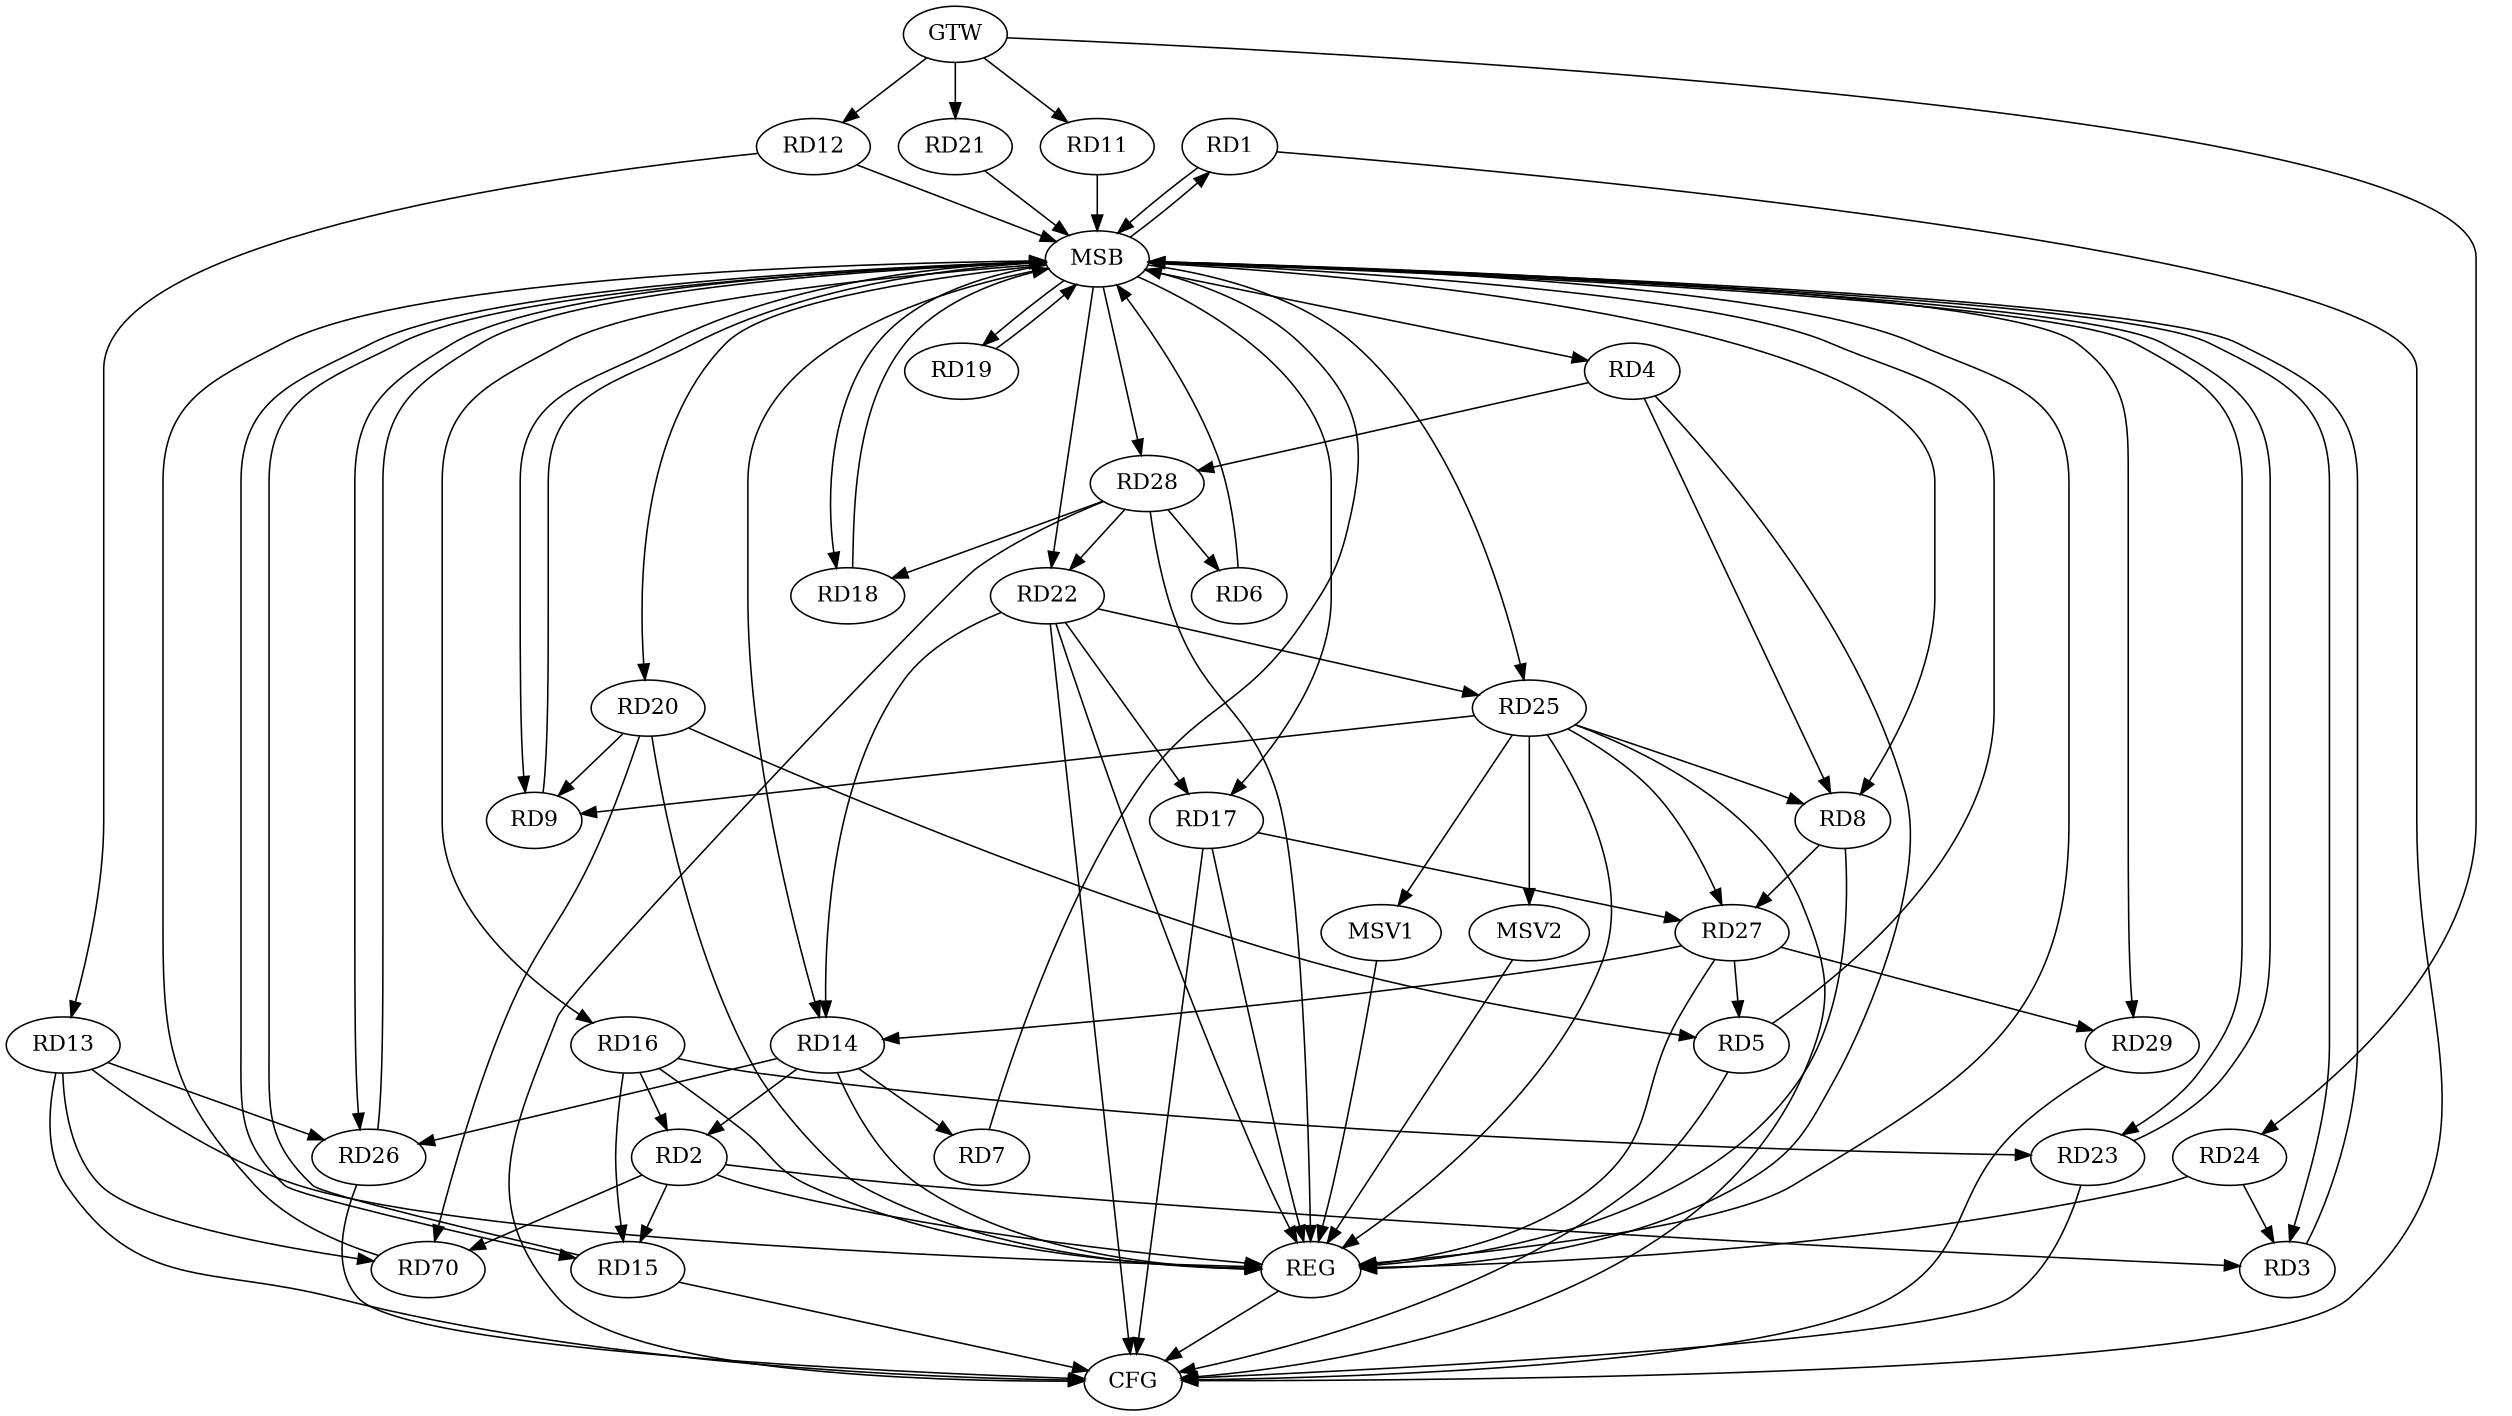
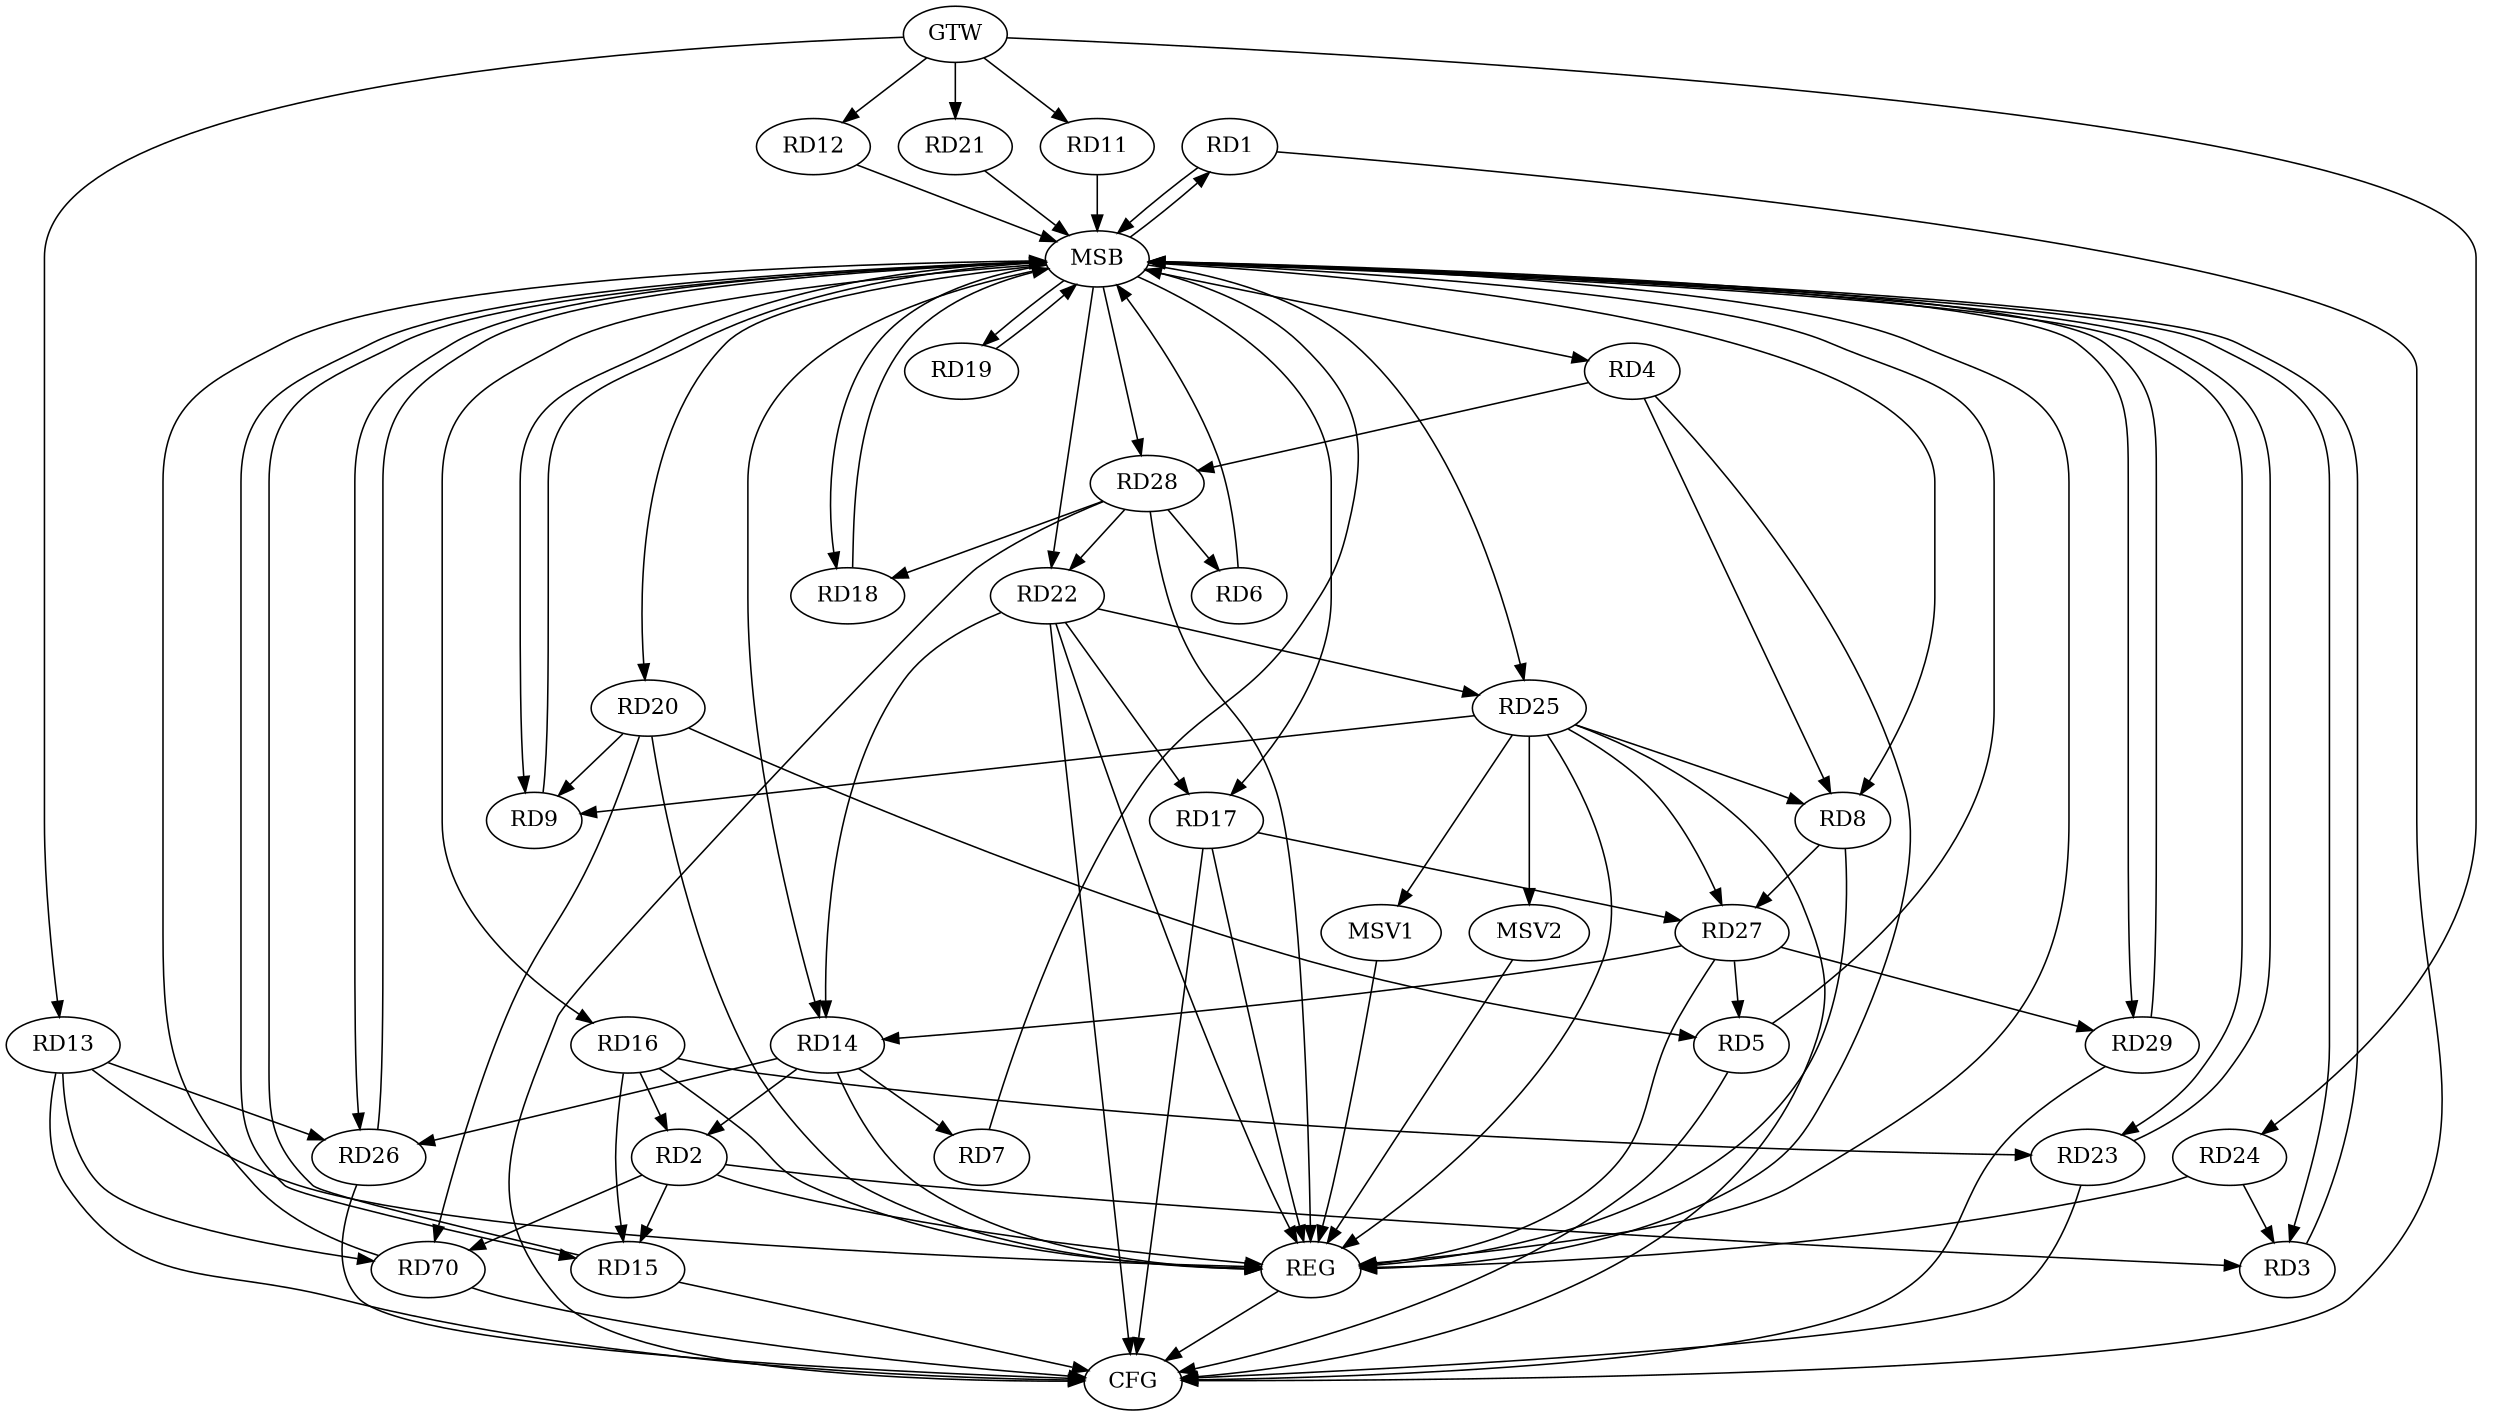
edge "RD12" -> "RD13": now "GTW" -> "RD13"
edge "RD29" -> "MSB": added
edge "RD70" -> "CFG": added
